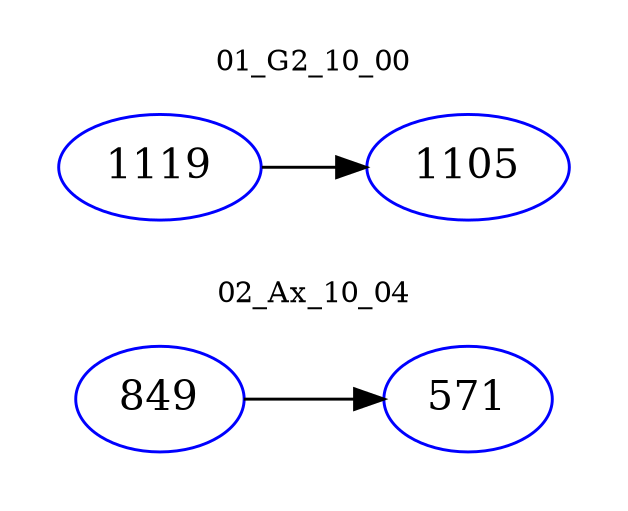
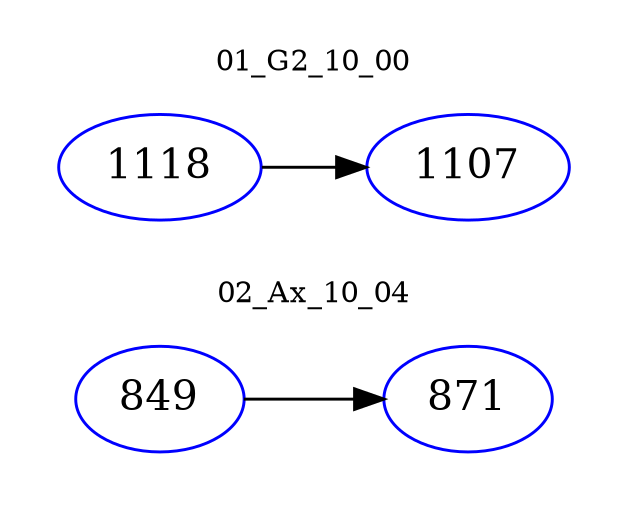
node "1119": label "1119" -> "1118"
node "1105": label "1105" -> "1107"
node "571": label "571" -> "871"
